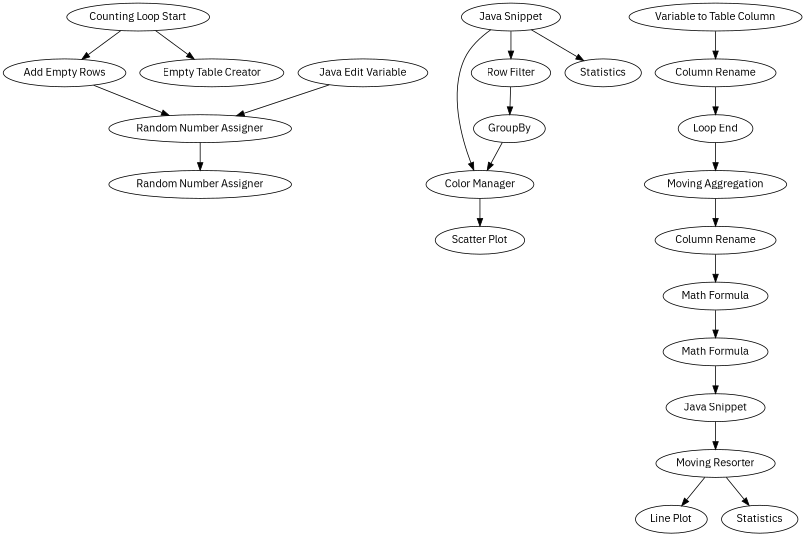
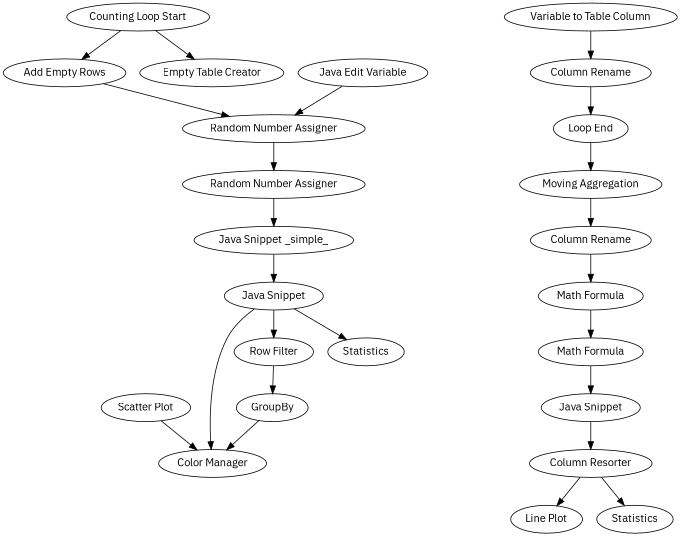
edge "Color Manager" -> "Scatter Plot": reversed
node "Java Snippet _simple_": added
node "Moving Resorter": label "Moving Resorter" -> "Column Resorter"
